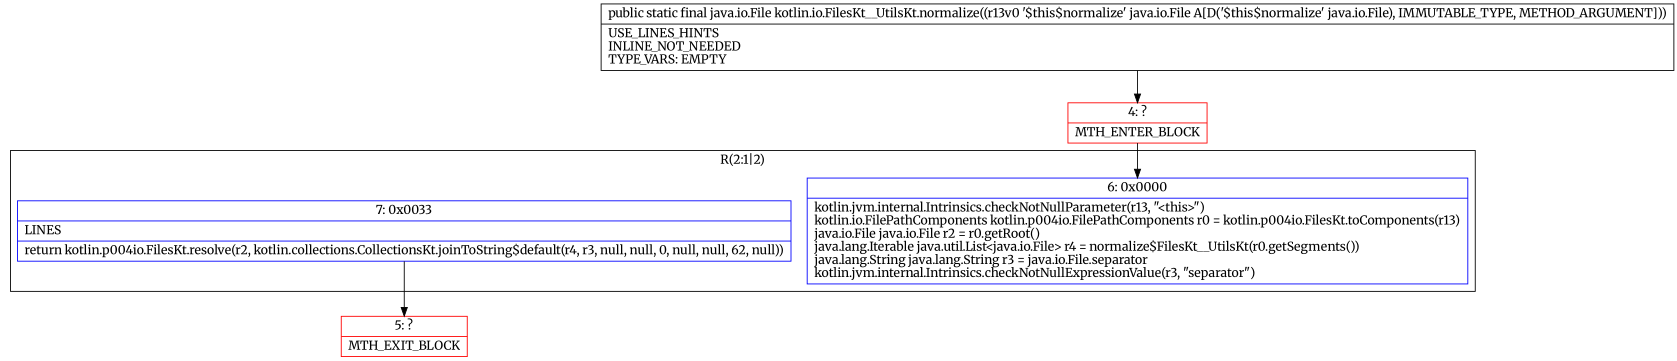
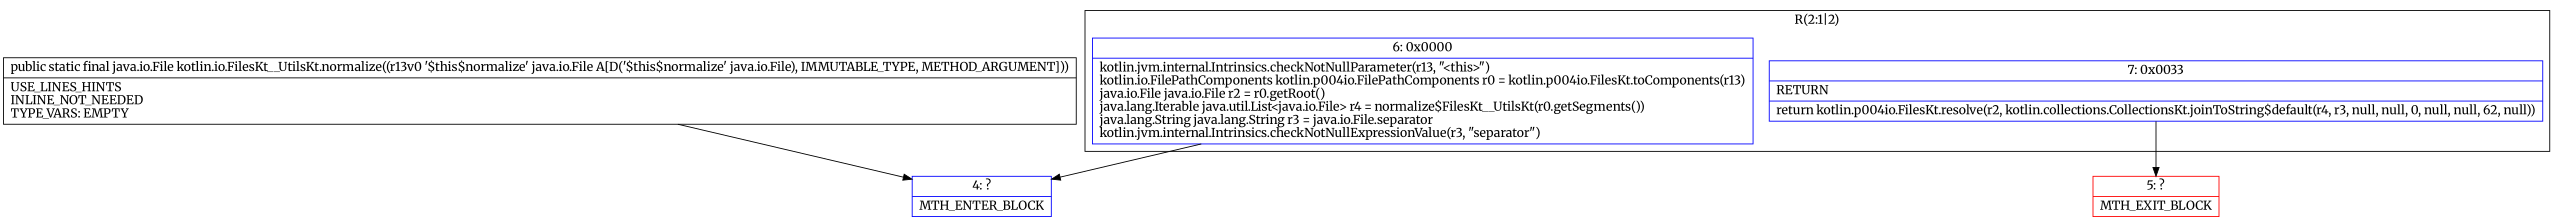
node "4: ?": color red -> blue
edge "4: ?" -> "6: 0x0000": reversed
node "7: 0x0033": text "LINES" -> "RETURN"
